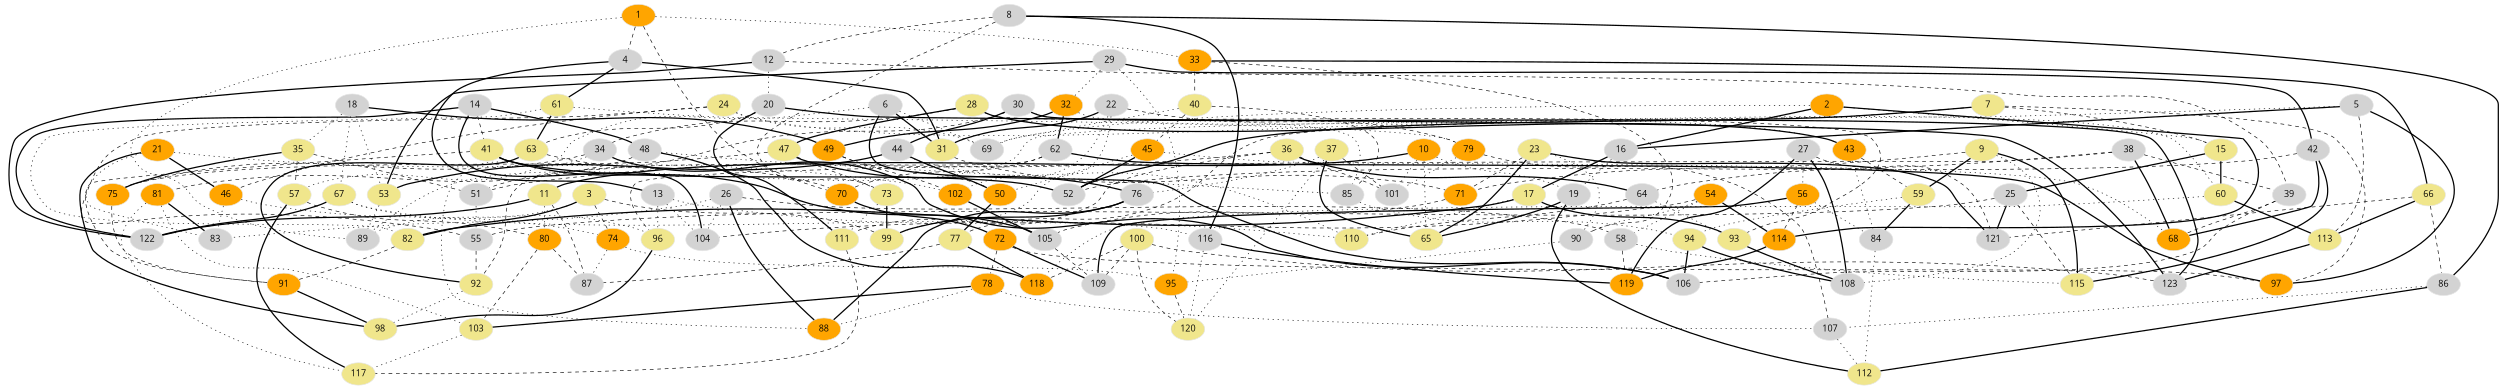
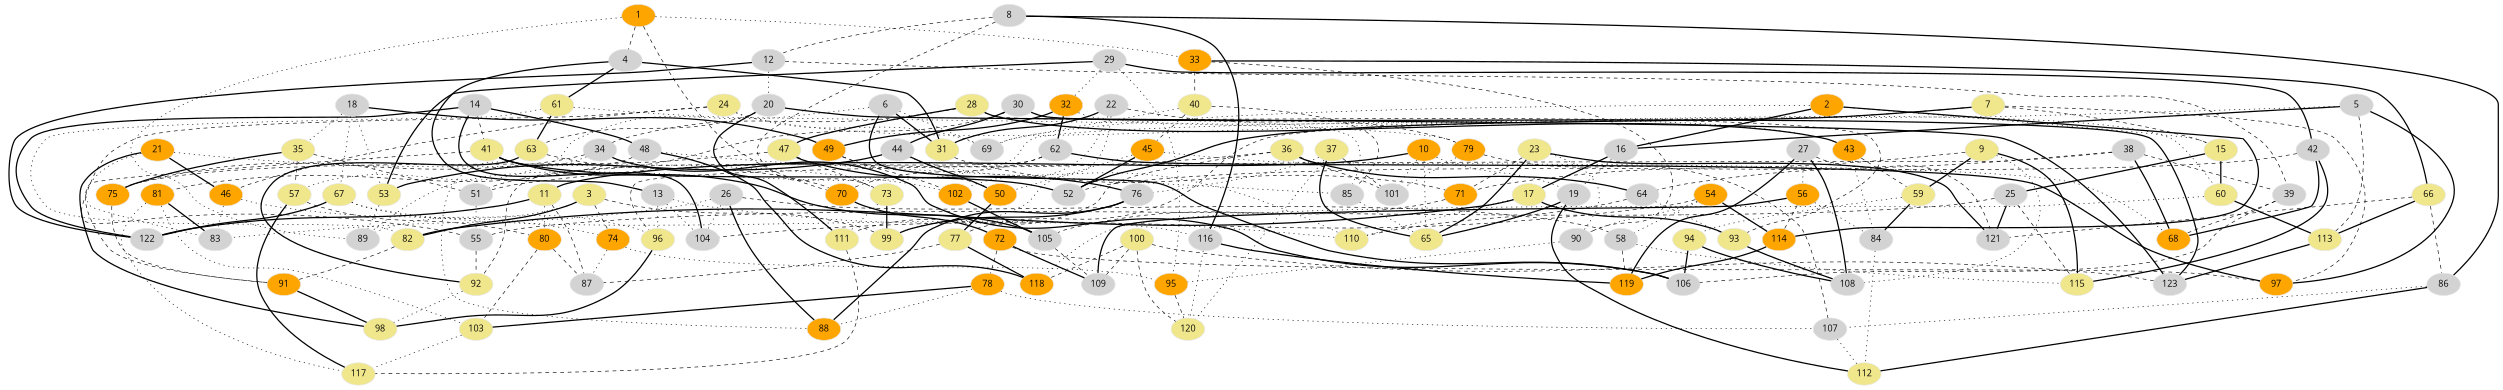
edge "85" -- "94": now "85" -- "65"
